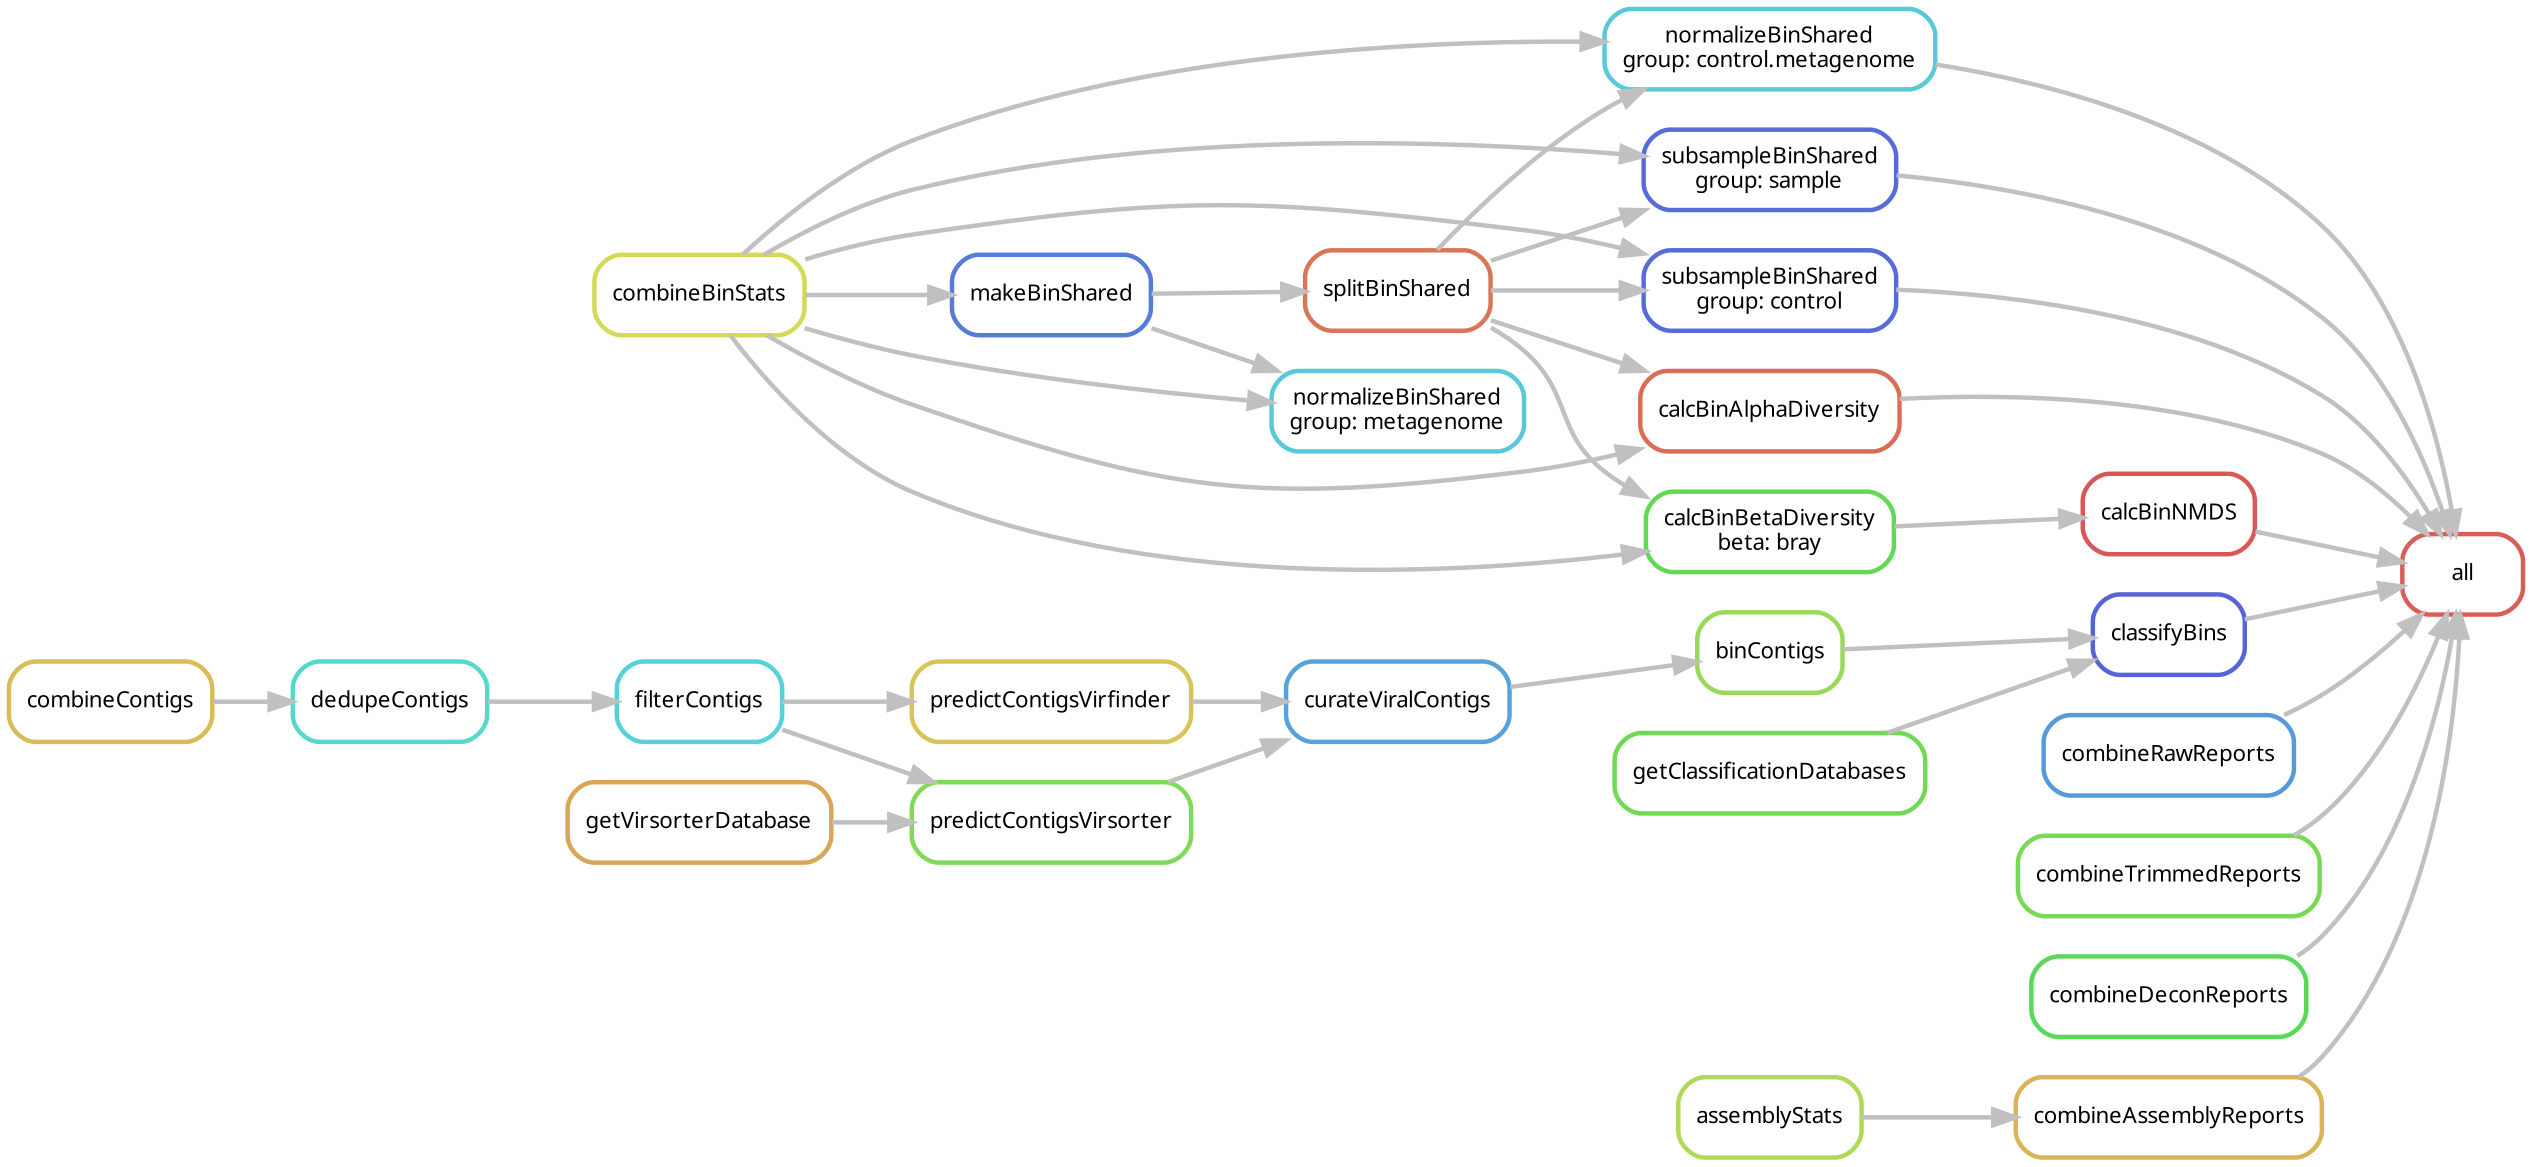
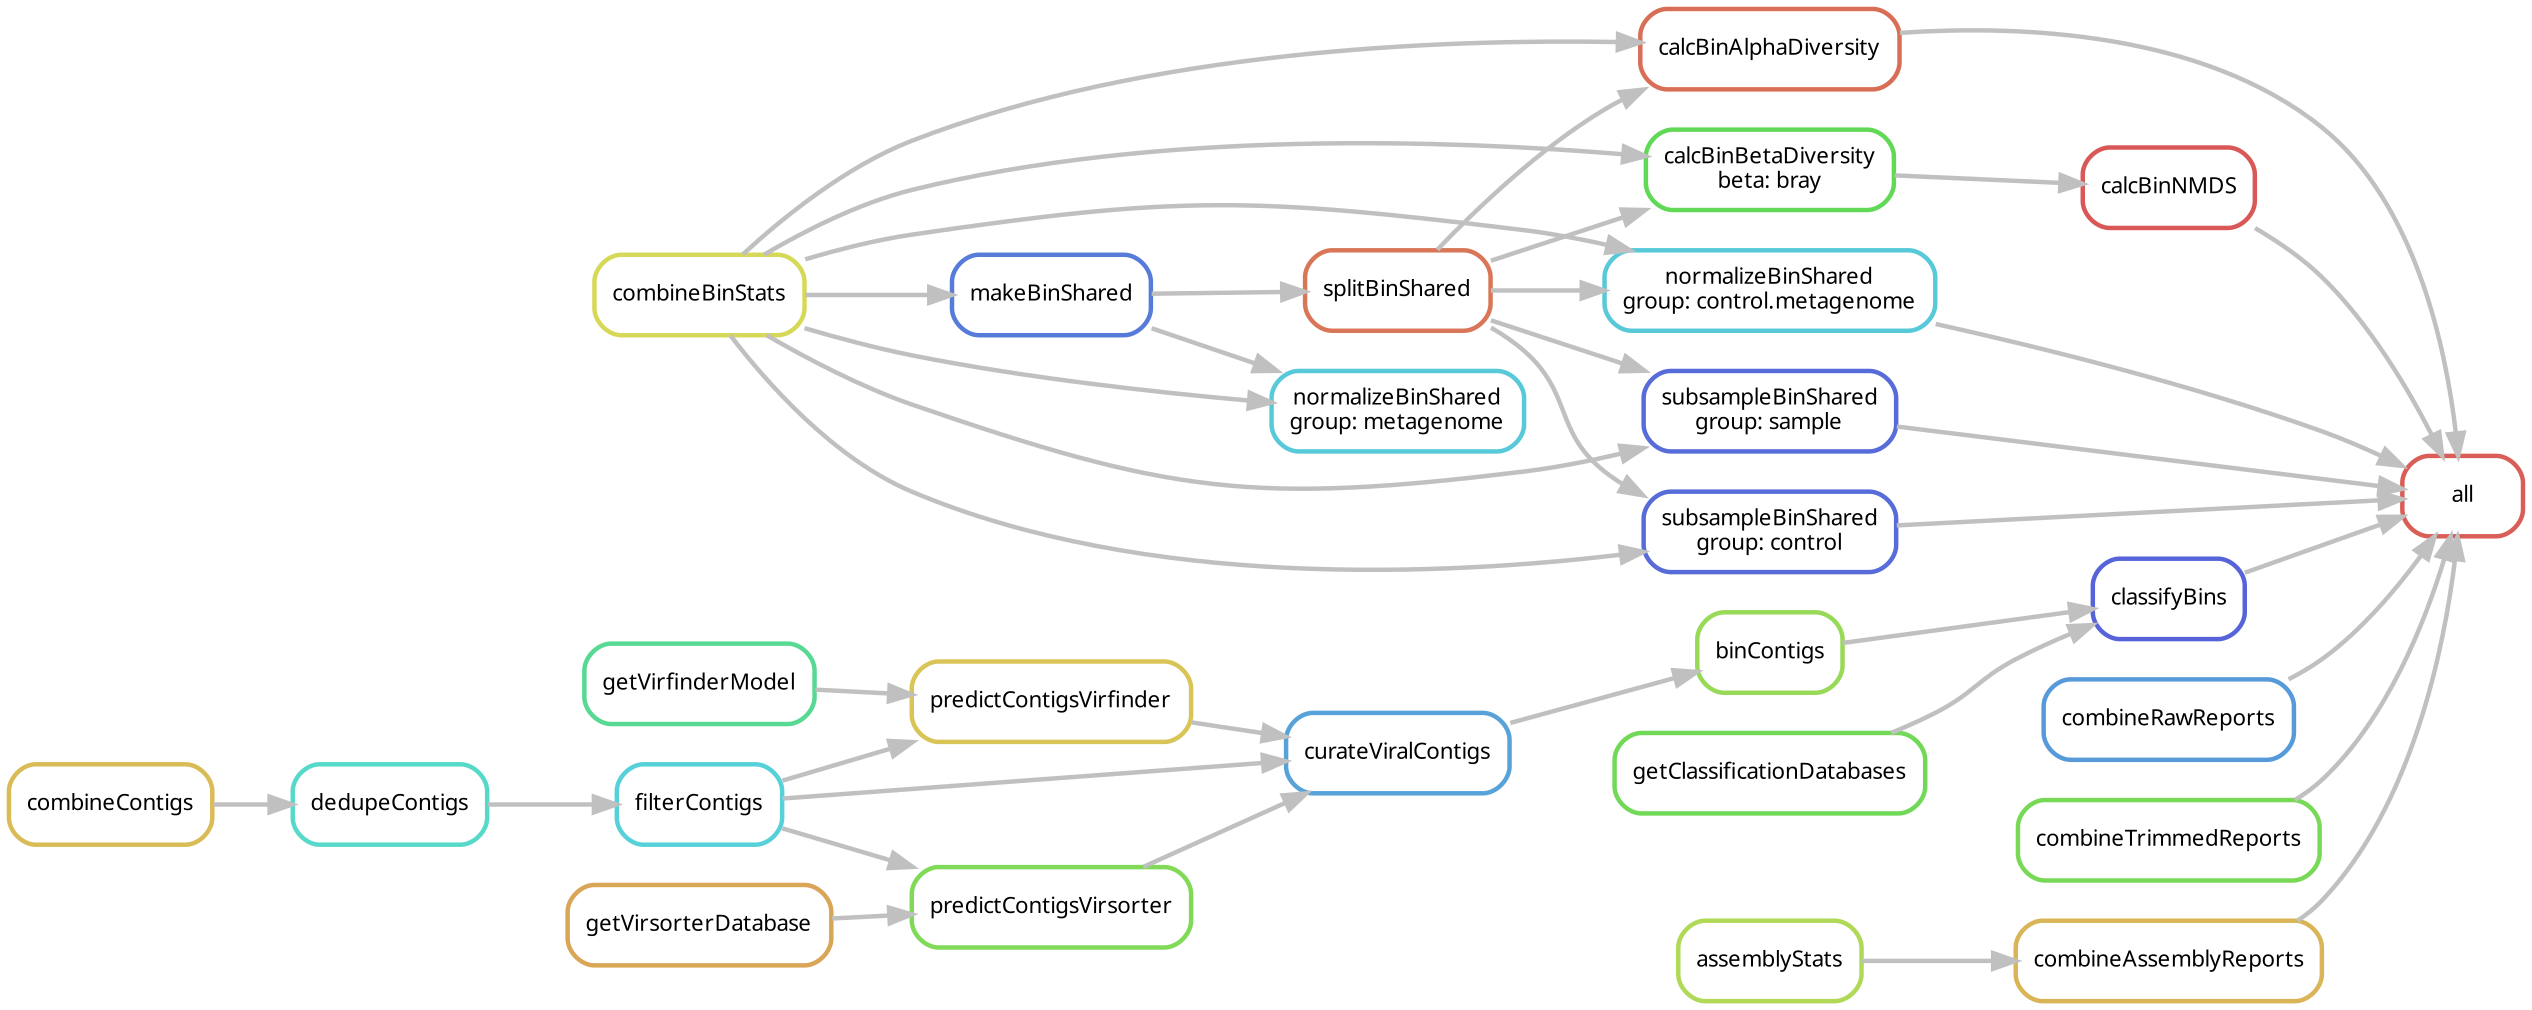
node "getVirfinderModel": added
edge "filterContigs" -> "curateViralContigs": added
node "combineDeconReports": removed
